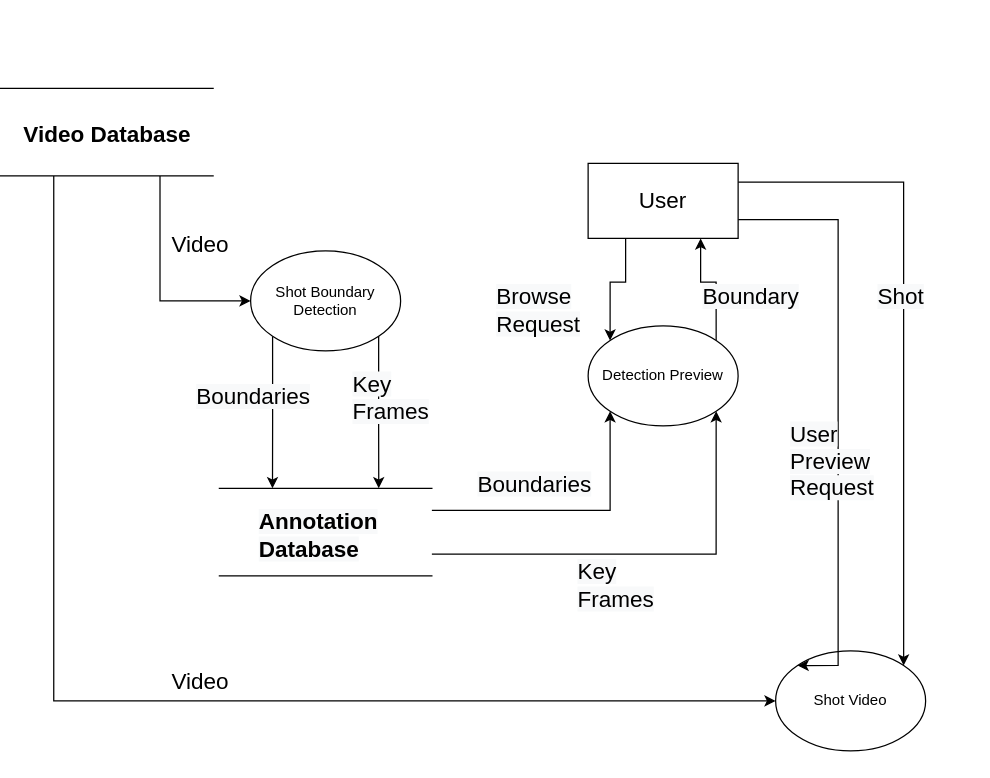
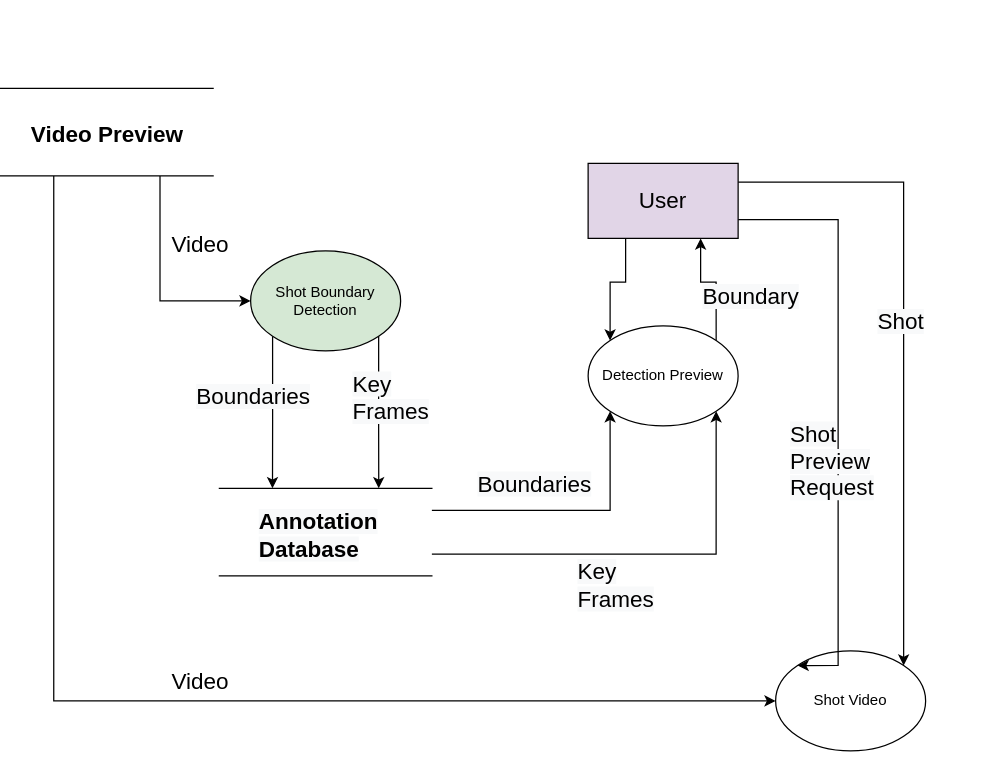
node "Video Database": label "Video Database" -> "Video Preview"
node "User": fillcolor #ffffff -> #e1d5e7
node "Shot Boundary Detection": fillcolor #ffffff -> #d5e8d4
node "Browse Request": removed
node "Shot": moved (919, 301) -> (919, 326)
node "User Preview Request": label "User Preview Request" -> "Shot Preview Request"
